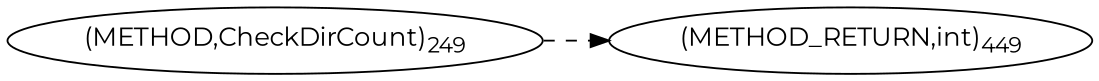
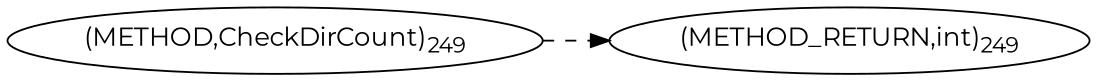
node "(METHOD_RETURN,int)": text "449" -> "249"
